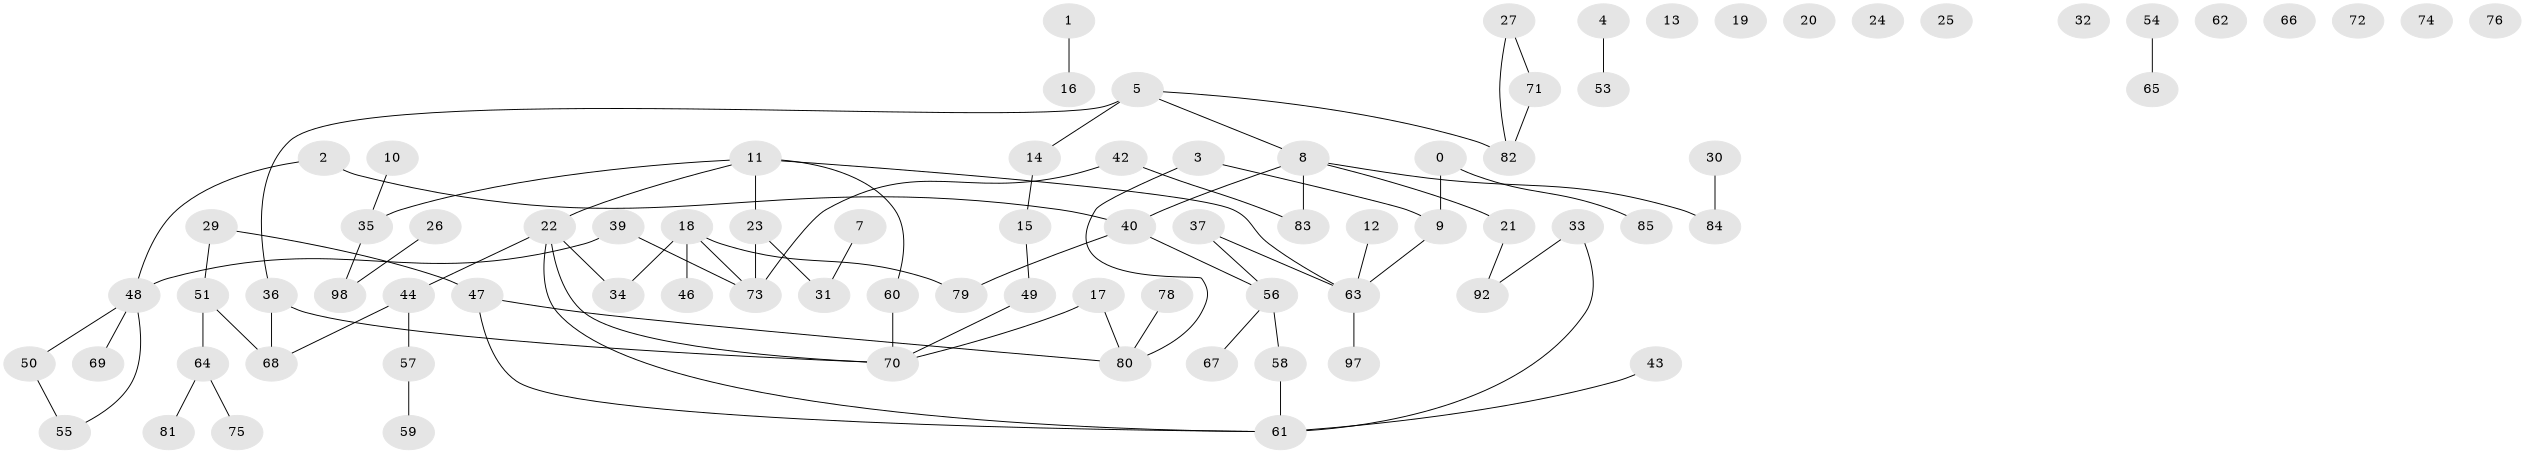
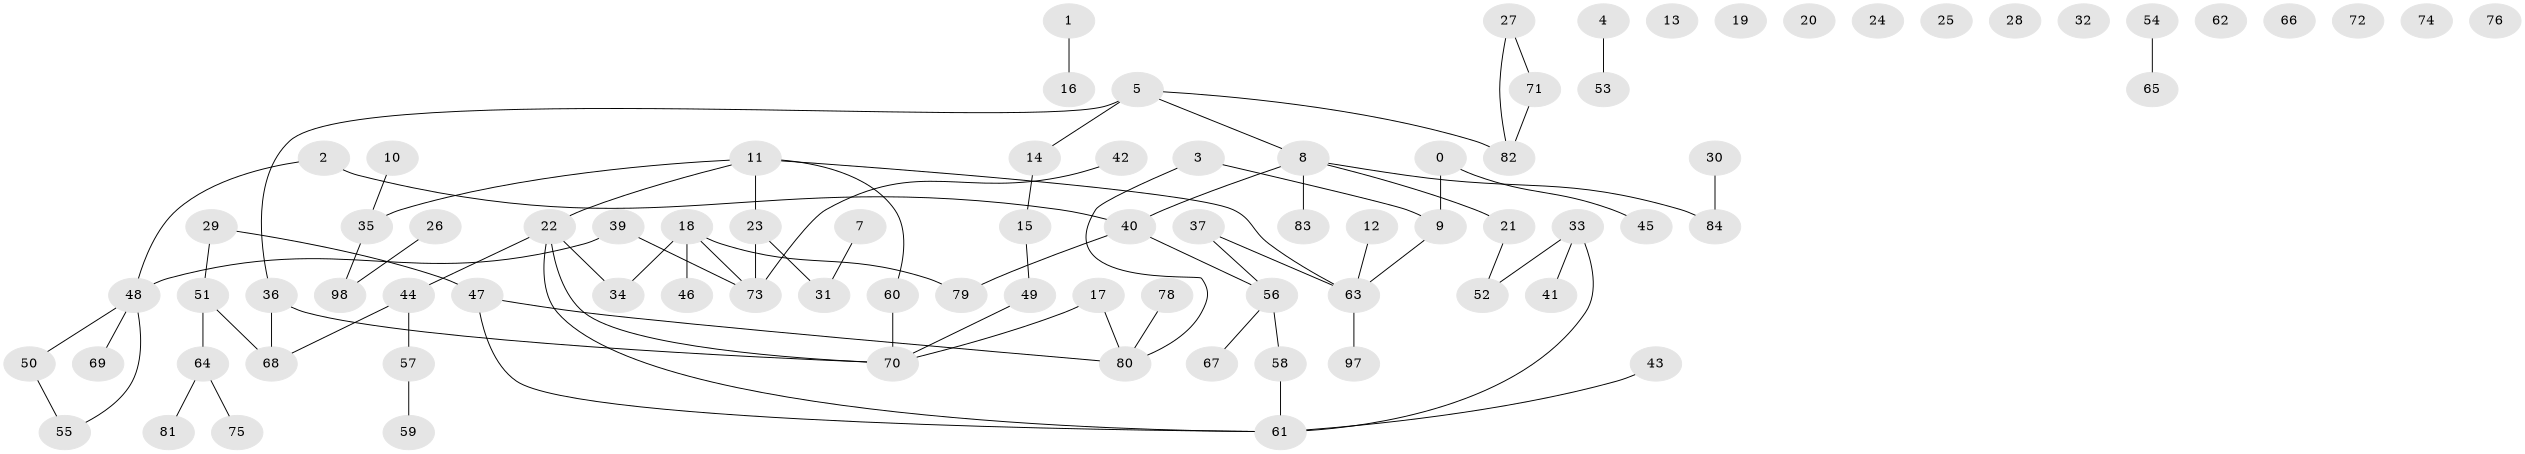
node "28": added
edge "42" -- "83": removed
node "85": label "85" -> "45"
node "92": label "92" -> "52"
node "41": added
